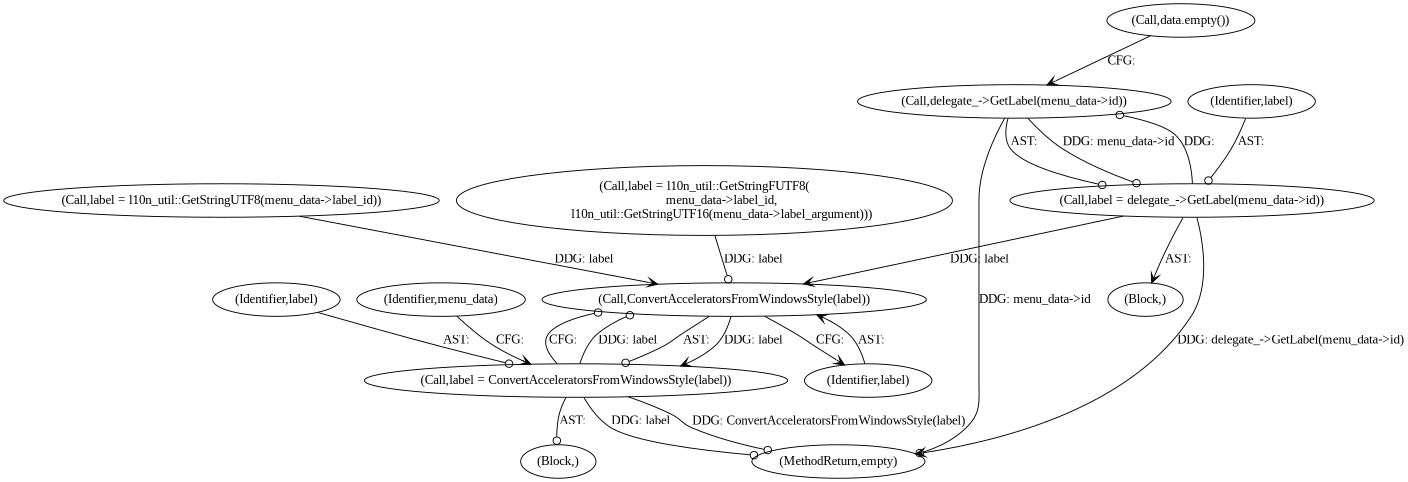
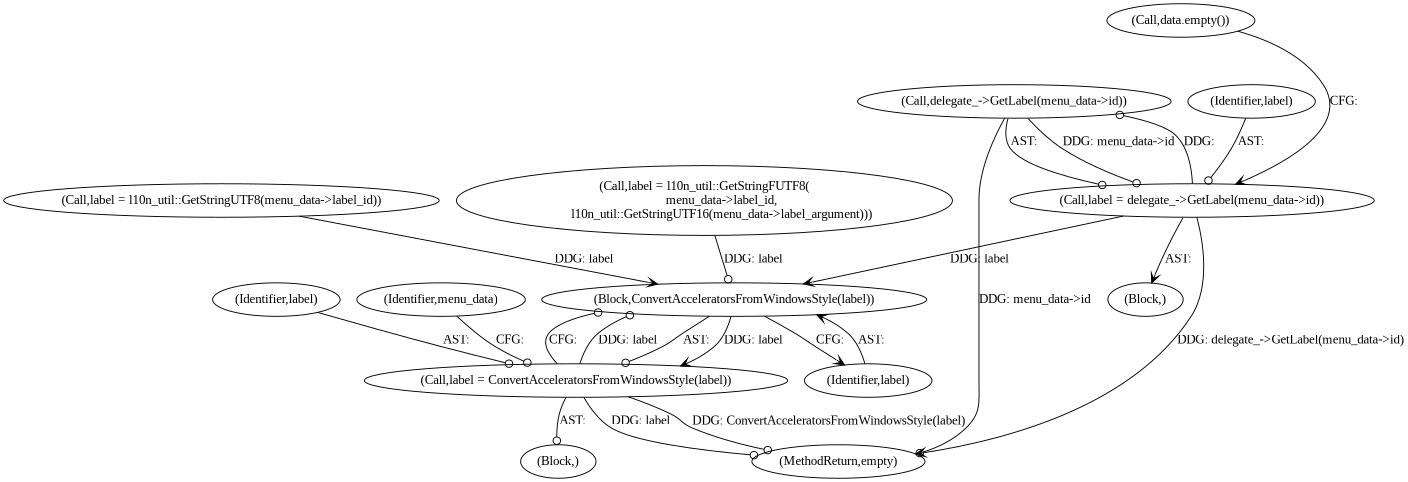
edge "(Call,data.empty())" -> "(Call,delegate_->GetLabel(menu_data->id))": now "(Call,data.empty())" -> "(Call,label = delegate_->GetLabel(menu_data->id))"
node "(Call,ConvertAcceleratorsFromWindowsStyle(label))": label "(Call,ConvertAcceleratorsFromWindowsStyle(label))" -> "(Block,ConvertAcceleratorsFromWindowsStyle(label))"
edge "(Identifier,menu_data)" -> "(Call,label = ConvertAcceleratorsFromWindowsStyle(label))": arrowhead vee -> odot
